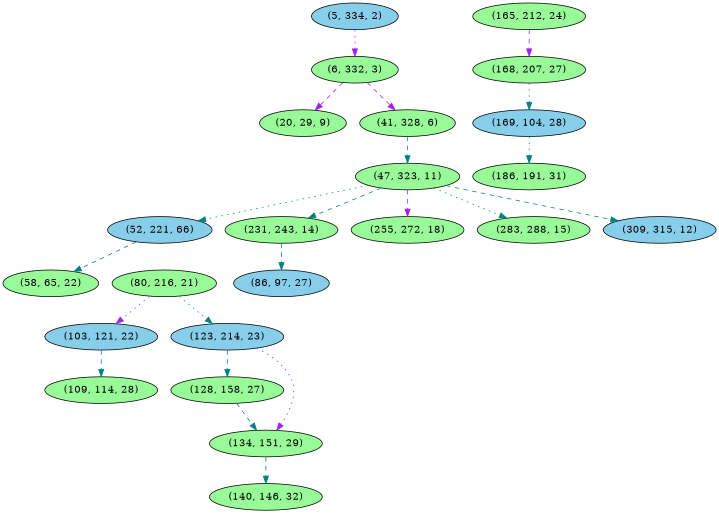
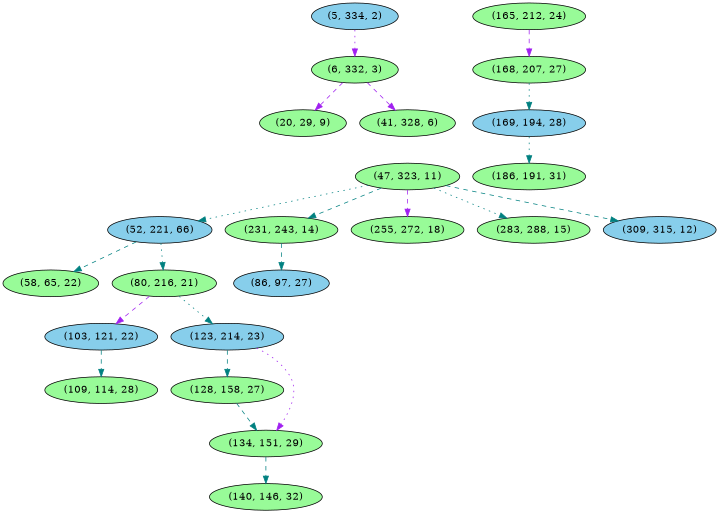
node "(169, 104, 28)": label "(169, 104, 28)" -> "(169, 194, 28)"
edge "(41, 328, 6)" -> "(47, 323, 11)": removed
edge "(52, 221, 66)" -> "(80, 216, 21)": added
edge "(80, 216, 21)" -> "(103, 121, 22)": style dotted -> dashed
